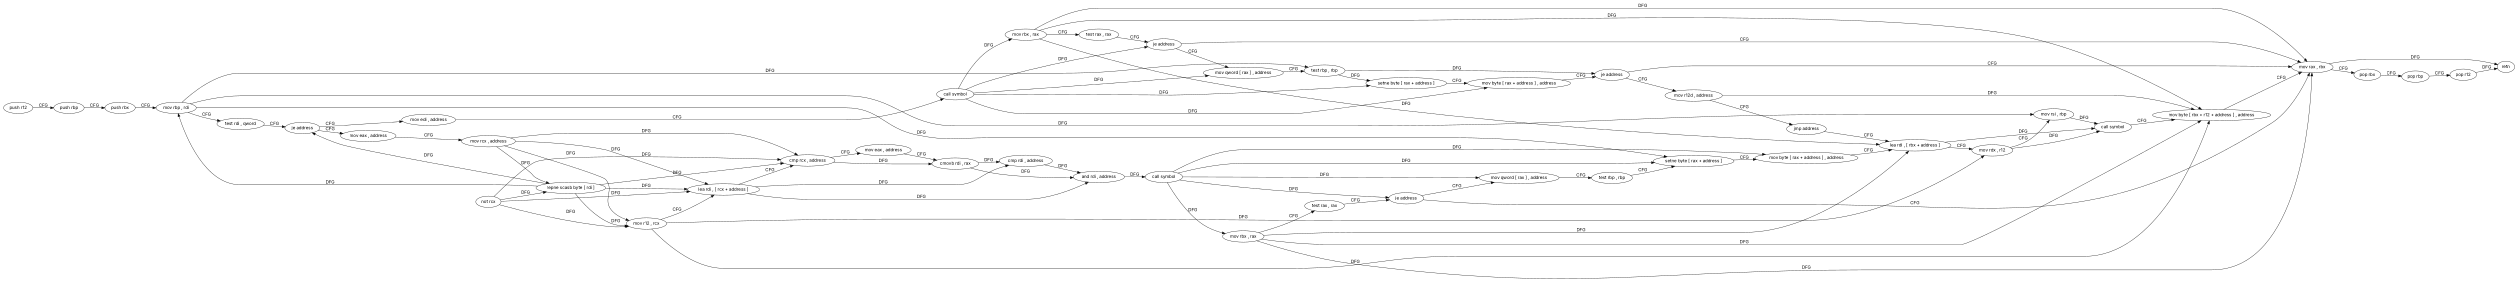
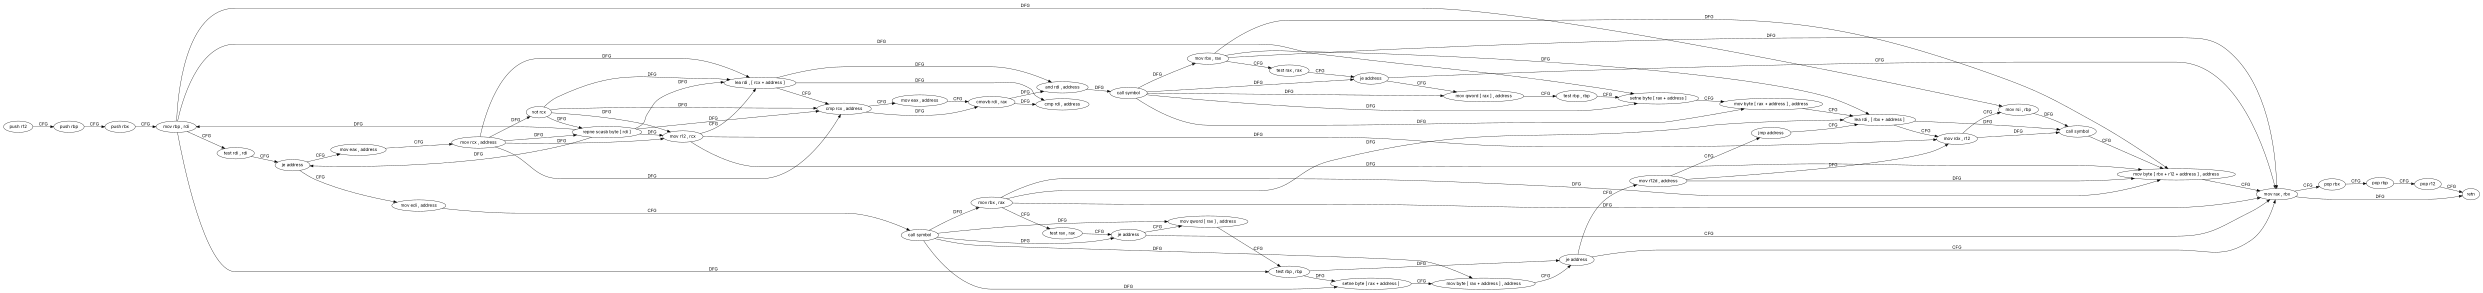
edge "pop r12" -> "retn": label "DFG" -> "CFG"
node "test rdi , qword": label "test rdi , qword" -> "test rdi , rdi"
edge "mov rcx , address" -> "not rcx": added, label "DFG"
edge "cmp rdi , address" -> "and rdi , address": removed, label "DFG"
edge "mov r12d , address" -> "mov rdx , r12": added, label "DFG"
